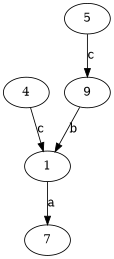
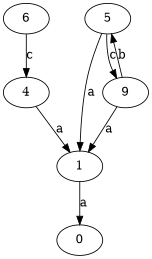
node "6": added
edge "9" -> "5": added, label "b"
edge "5" -> "1": added, label "a"
edge "4" -> "1": label "c" -> "a"
edge "9" -> "1": label "b" -> "a"
node "7": label "7" -> "0"
